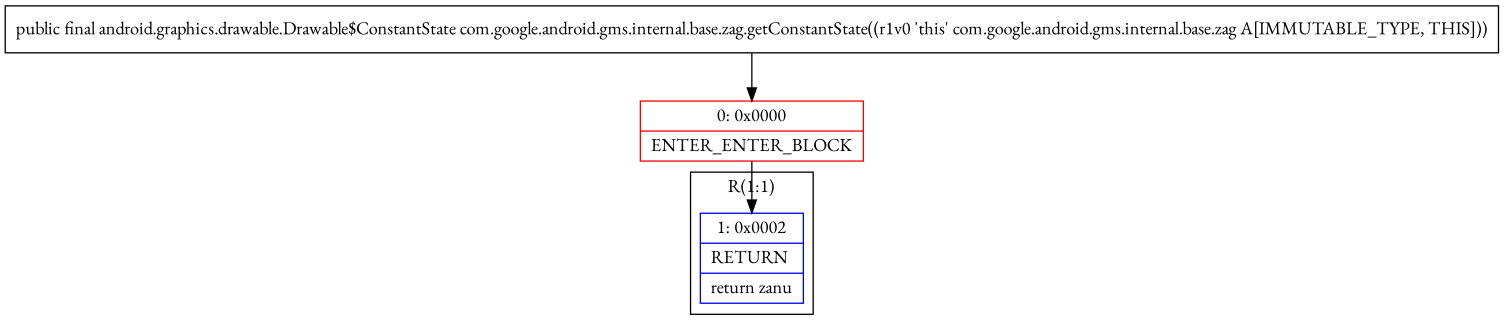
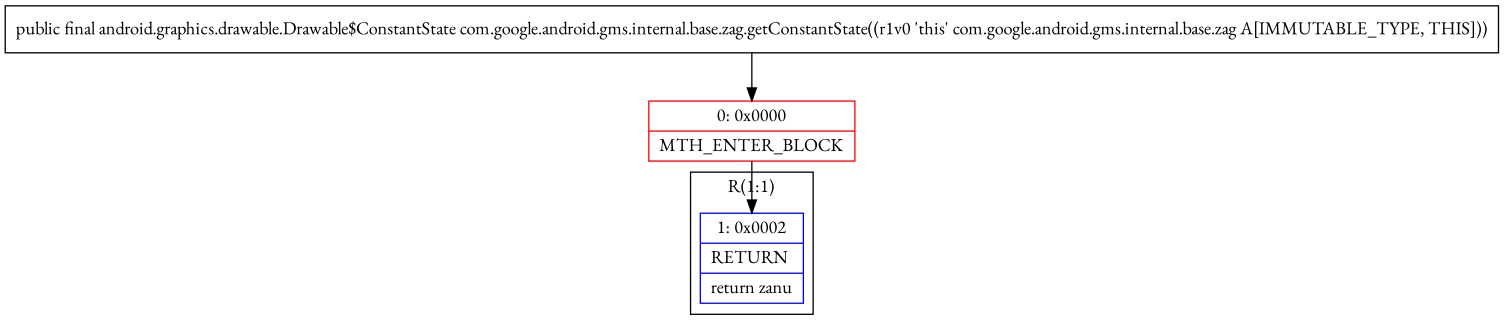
node "0: 0x0000": text "ENTER_ENTER_BLOCK" -> "MTH_ENTER_BLOCK"
